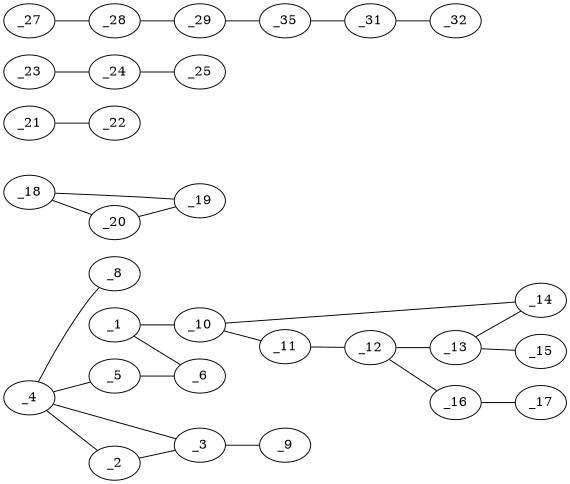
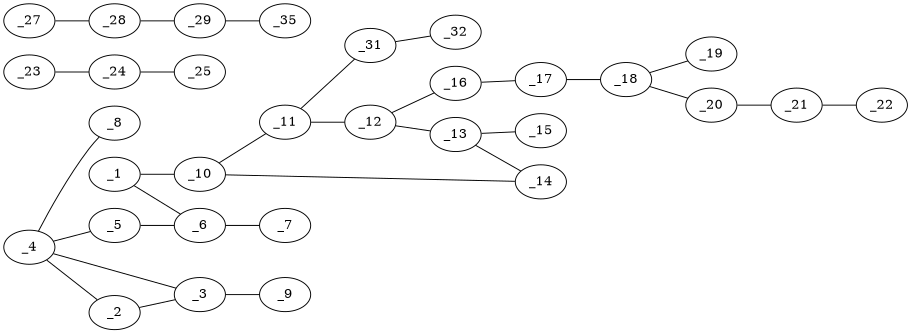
edge "_35" -- "_31": now "_11" -- "_31"
edge "_17" -- "_18": added
edge "_19" -- "_20": now "_21" -- "_20"
node "_7": added
